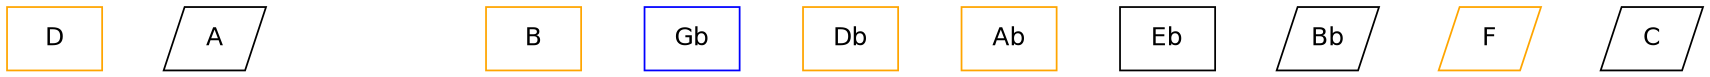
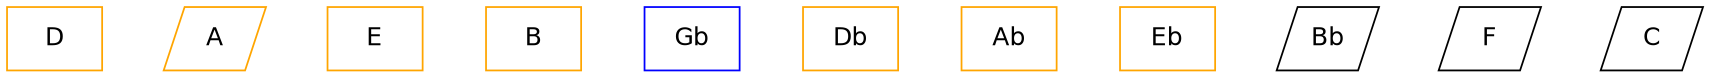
node "A": color black -> orange
node "E": added
node "Eb": color black -> orange
node "F": color orange -> black
